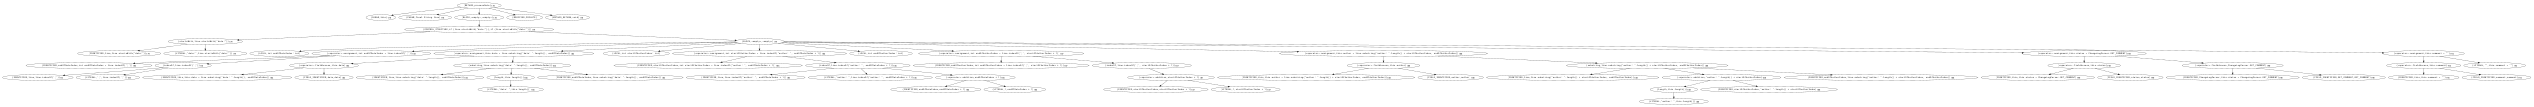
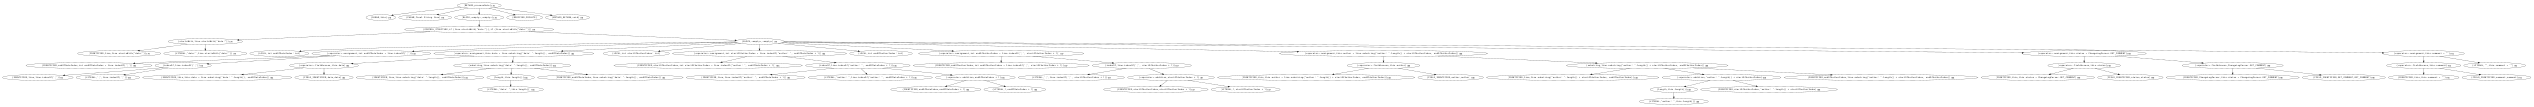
node "(LITERAL,';',line.indexOf(';', startOfAuthorIndex + 1))": added
